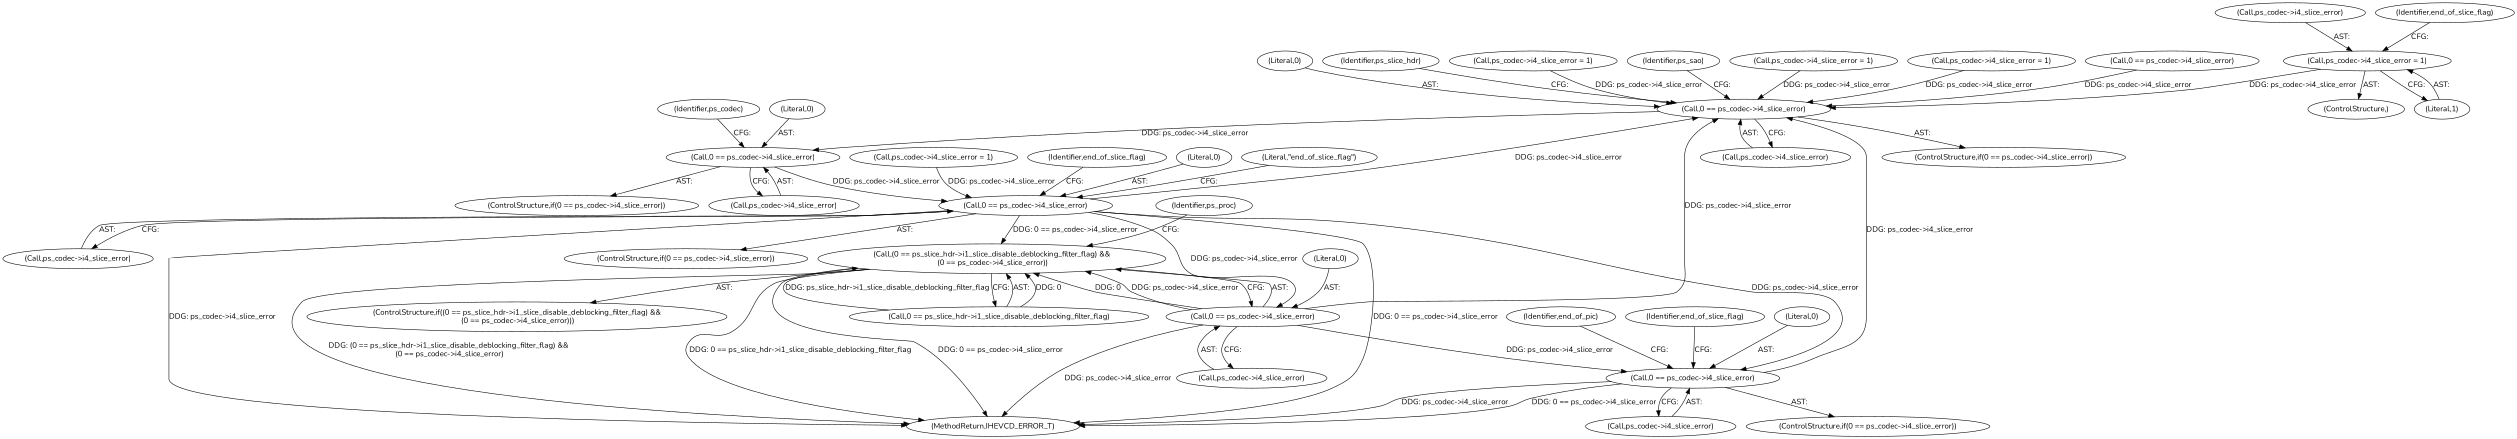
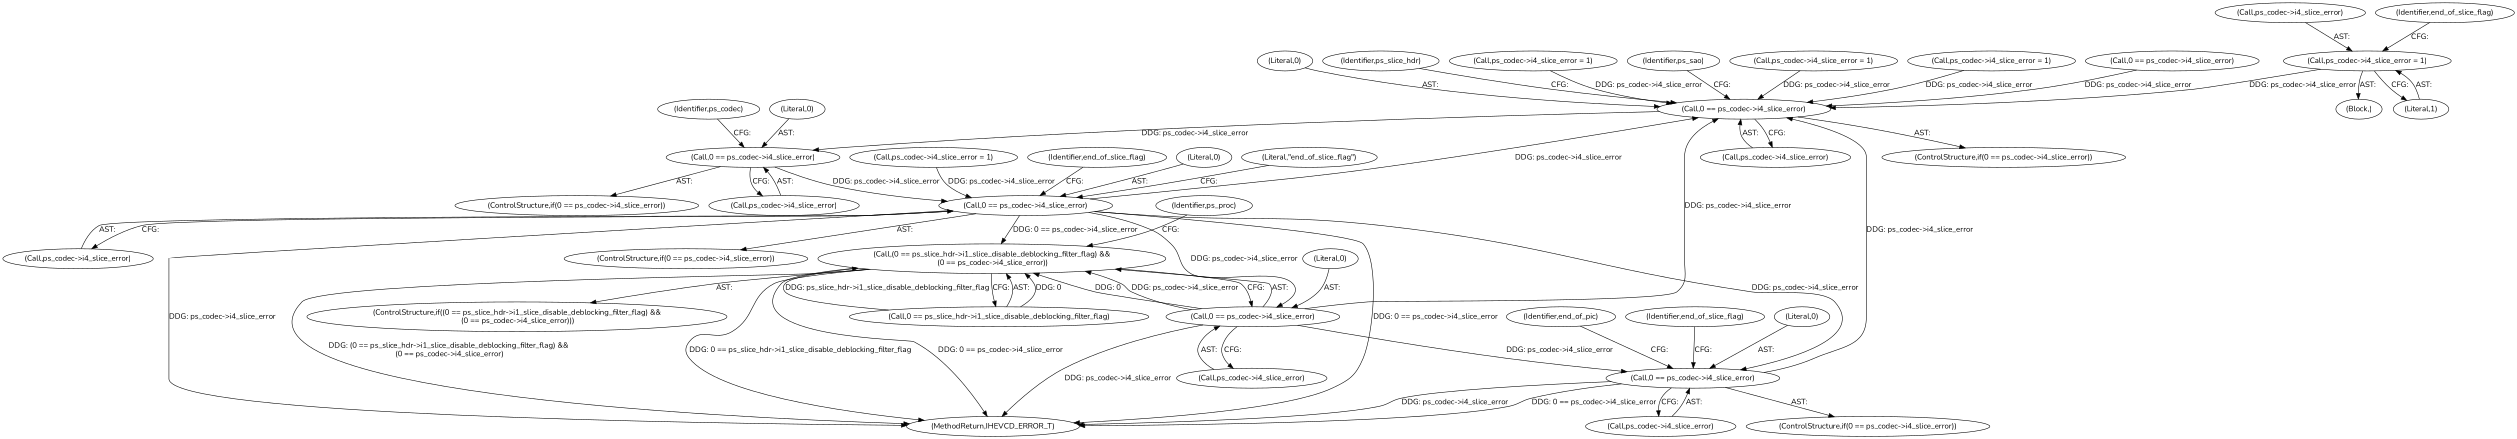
node "(ControlStructure,)": label "(ControlStructure,)" -> "(Block,)"
